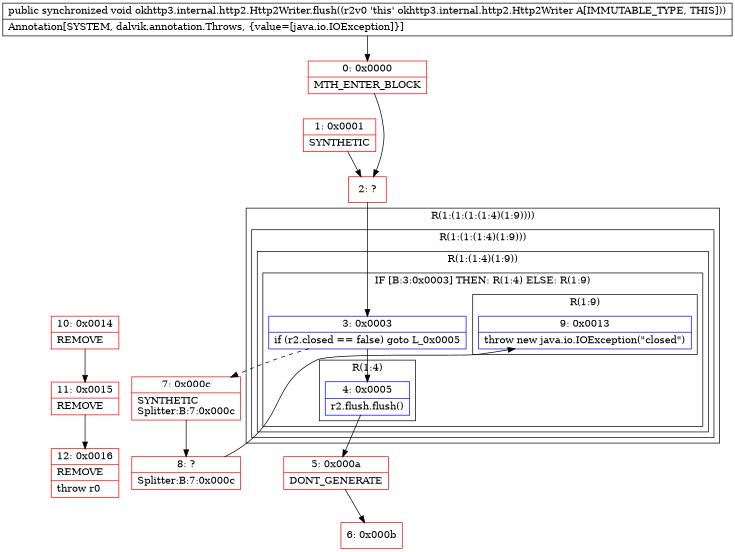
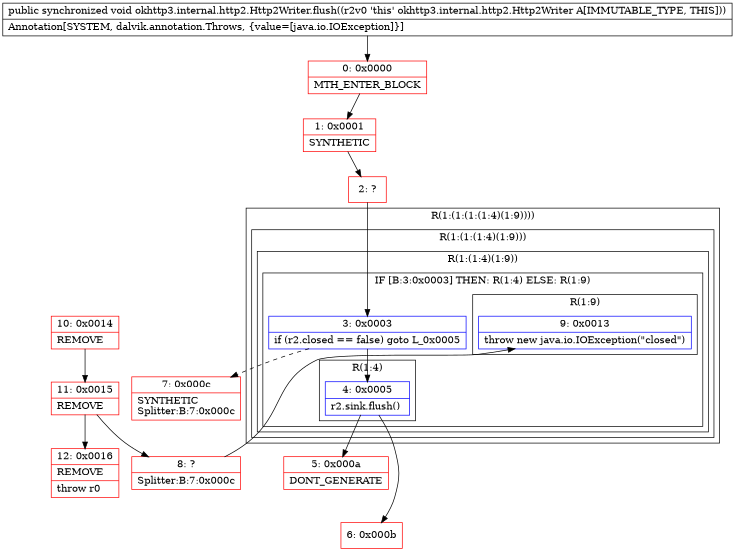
edge "0: 0x0000" -> "2: ?": now "0: 0x0000" -> "1: 0x0001"
node "4: 0x0005": text "r2.flush.flush()" -> "r2.sink.flush()"
edge "7: 0x000c" -> "8: ?": now "11: 0x0015" -> "8: ?"
edge "5: 0x000a" -> "6: 0x000b": now "4: 0x0005" -> "6: 0x000b"
